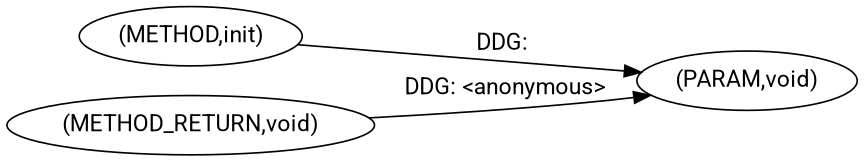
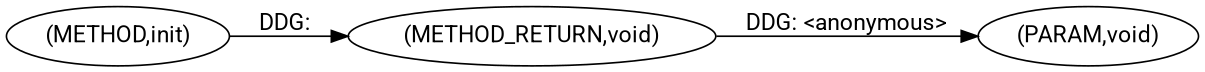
edge "(METHOD,init)" -> "(PARAM,void)": now "(METHOD,init)" -> "(METHOD_RETURN,void)"
